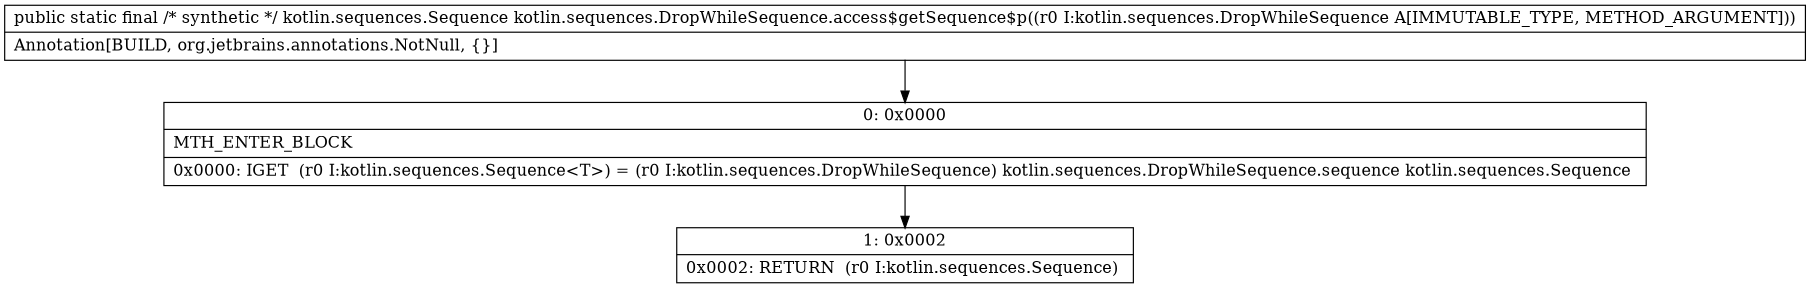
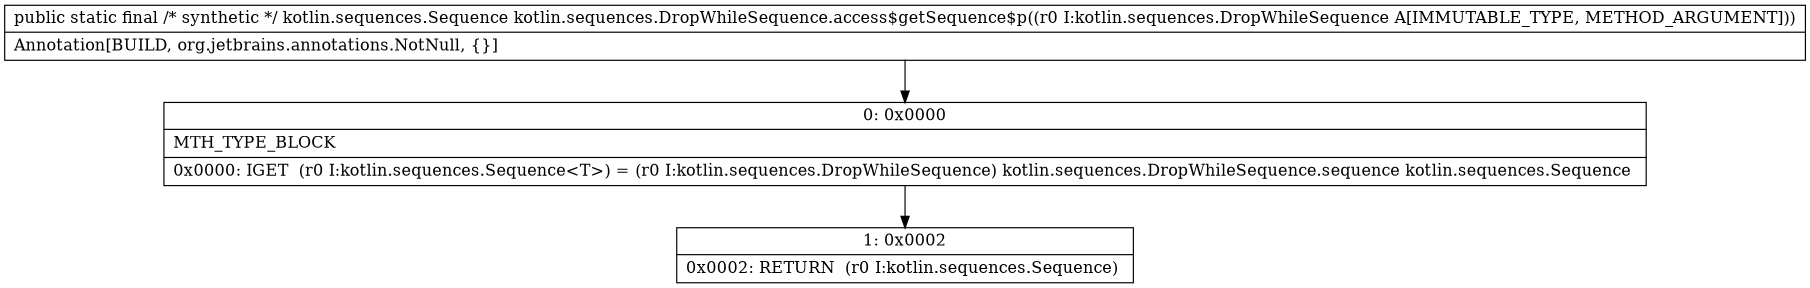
node "0: 0x0000": text "MTH_ENTER_BLOCK" -> "MTH_TYPE_BLOCK"
